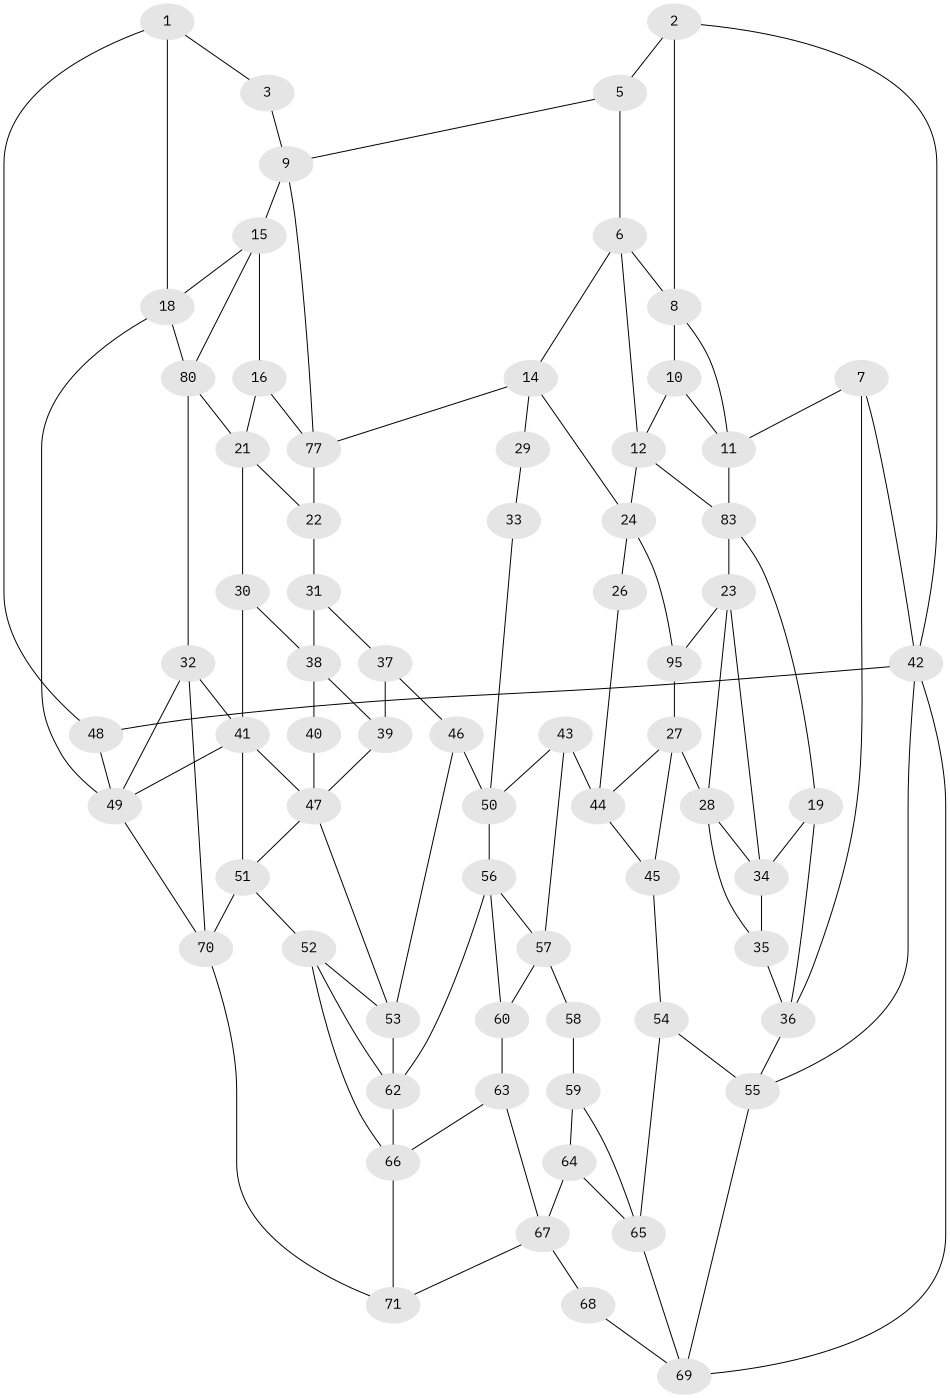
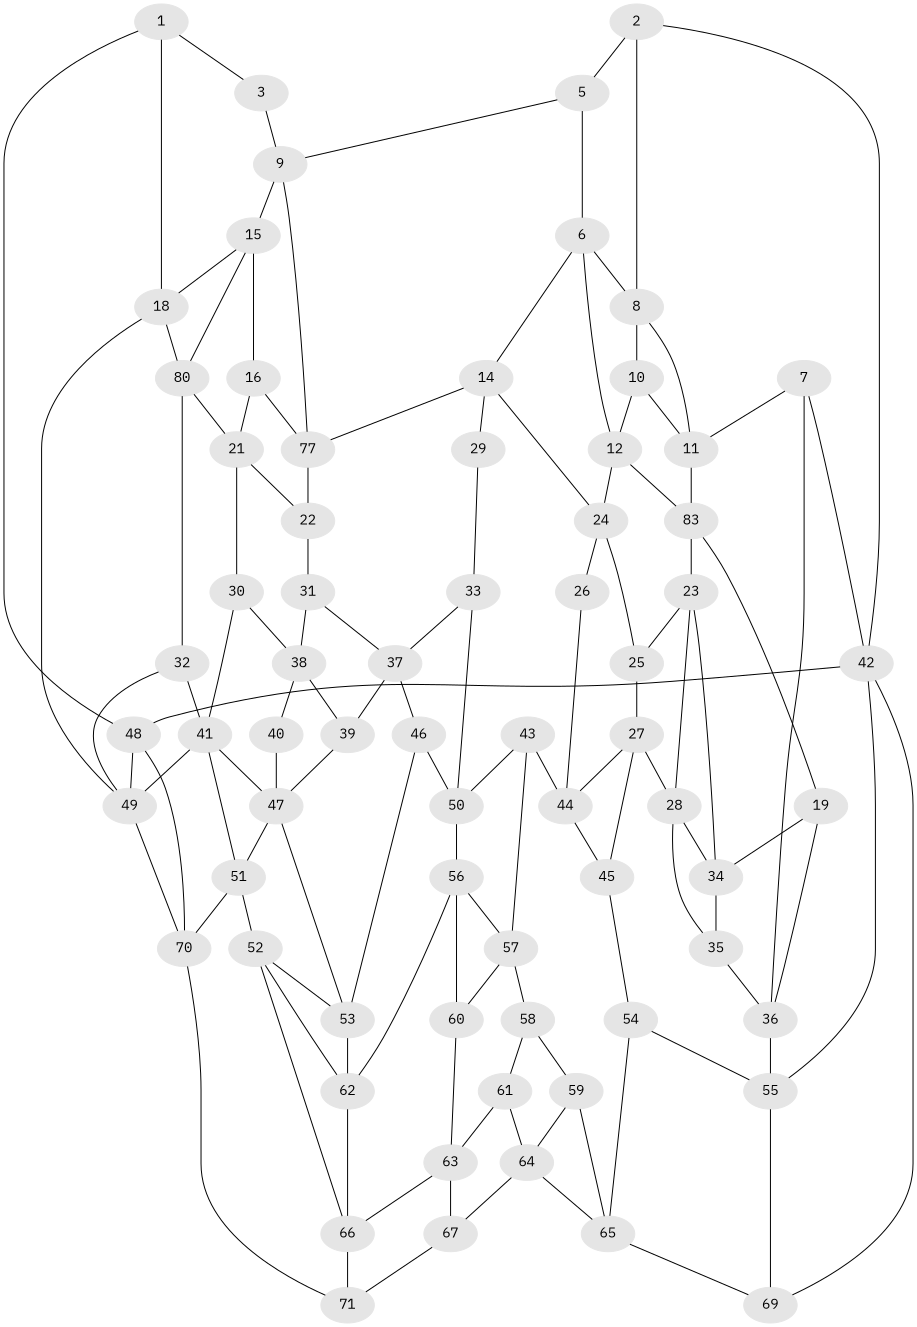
edge "33" -- "37": added
node "95": label "95" -> "25"
edge "32" -- "70": now "48" -- "70"
node "61": added
node "68": removed
